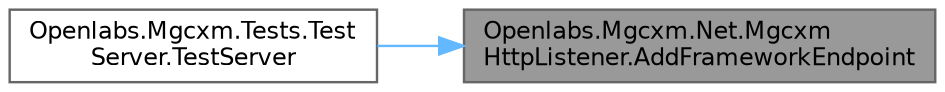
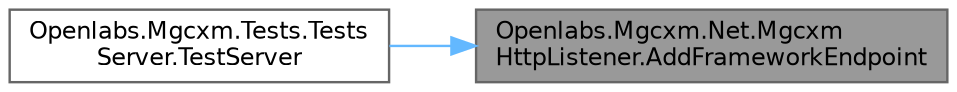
node "Openlabs.Mgcxm.Tests.Test Server.TestServer": label "Openlabs.Mgcxm.Tests.Test Server.TestServer" -> "Openlabs.Mgcxm.Tests.Tests Server.TestServer"
